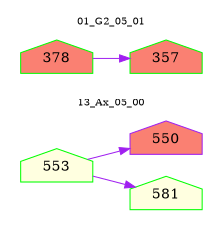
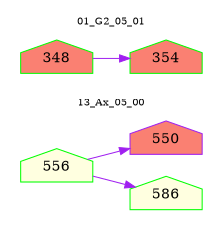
node "378": label "378" -> "348"
node "357": label "357" -> "354"
node "553": label "553" -> "556"
node "581": label "581" -> "586"
